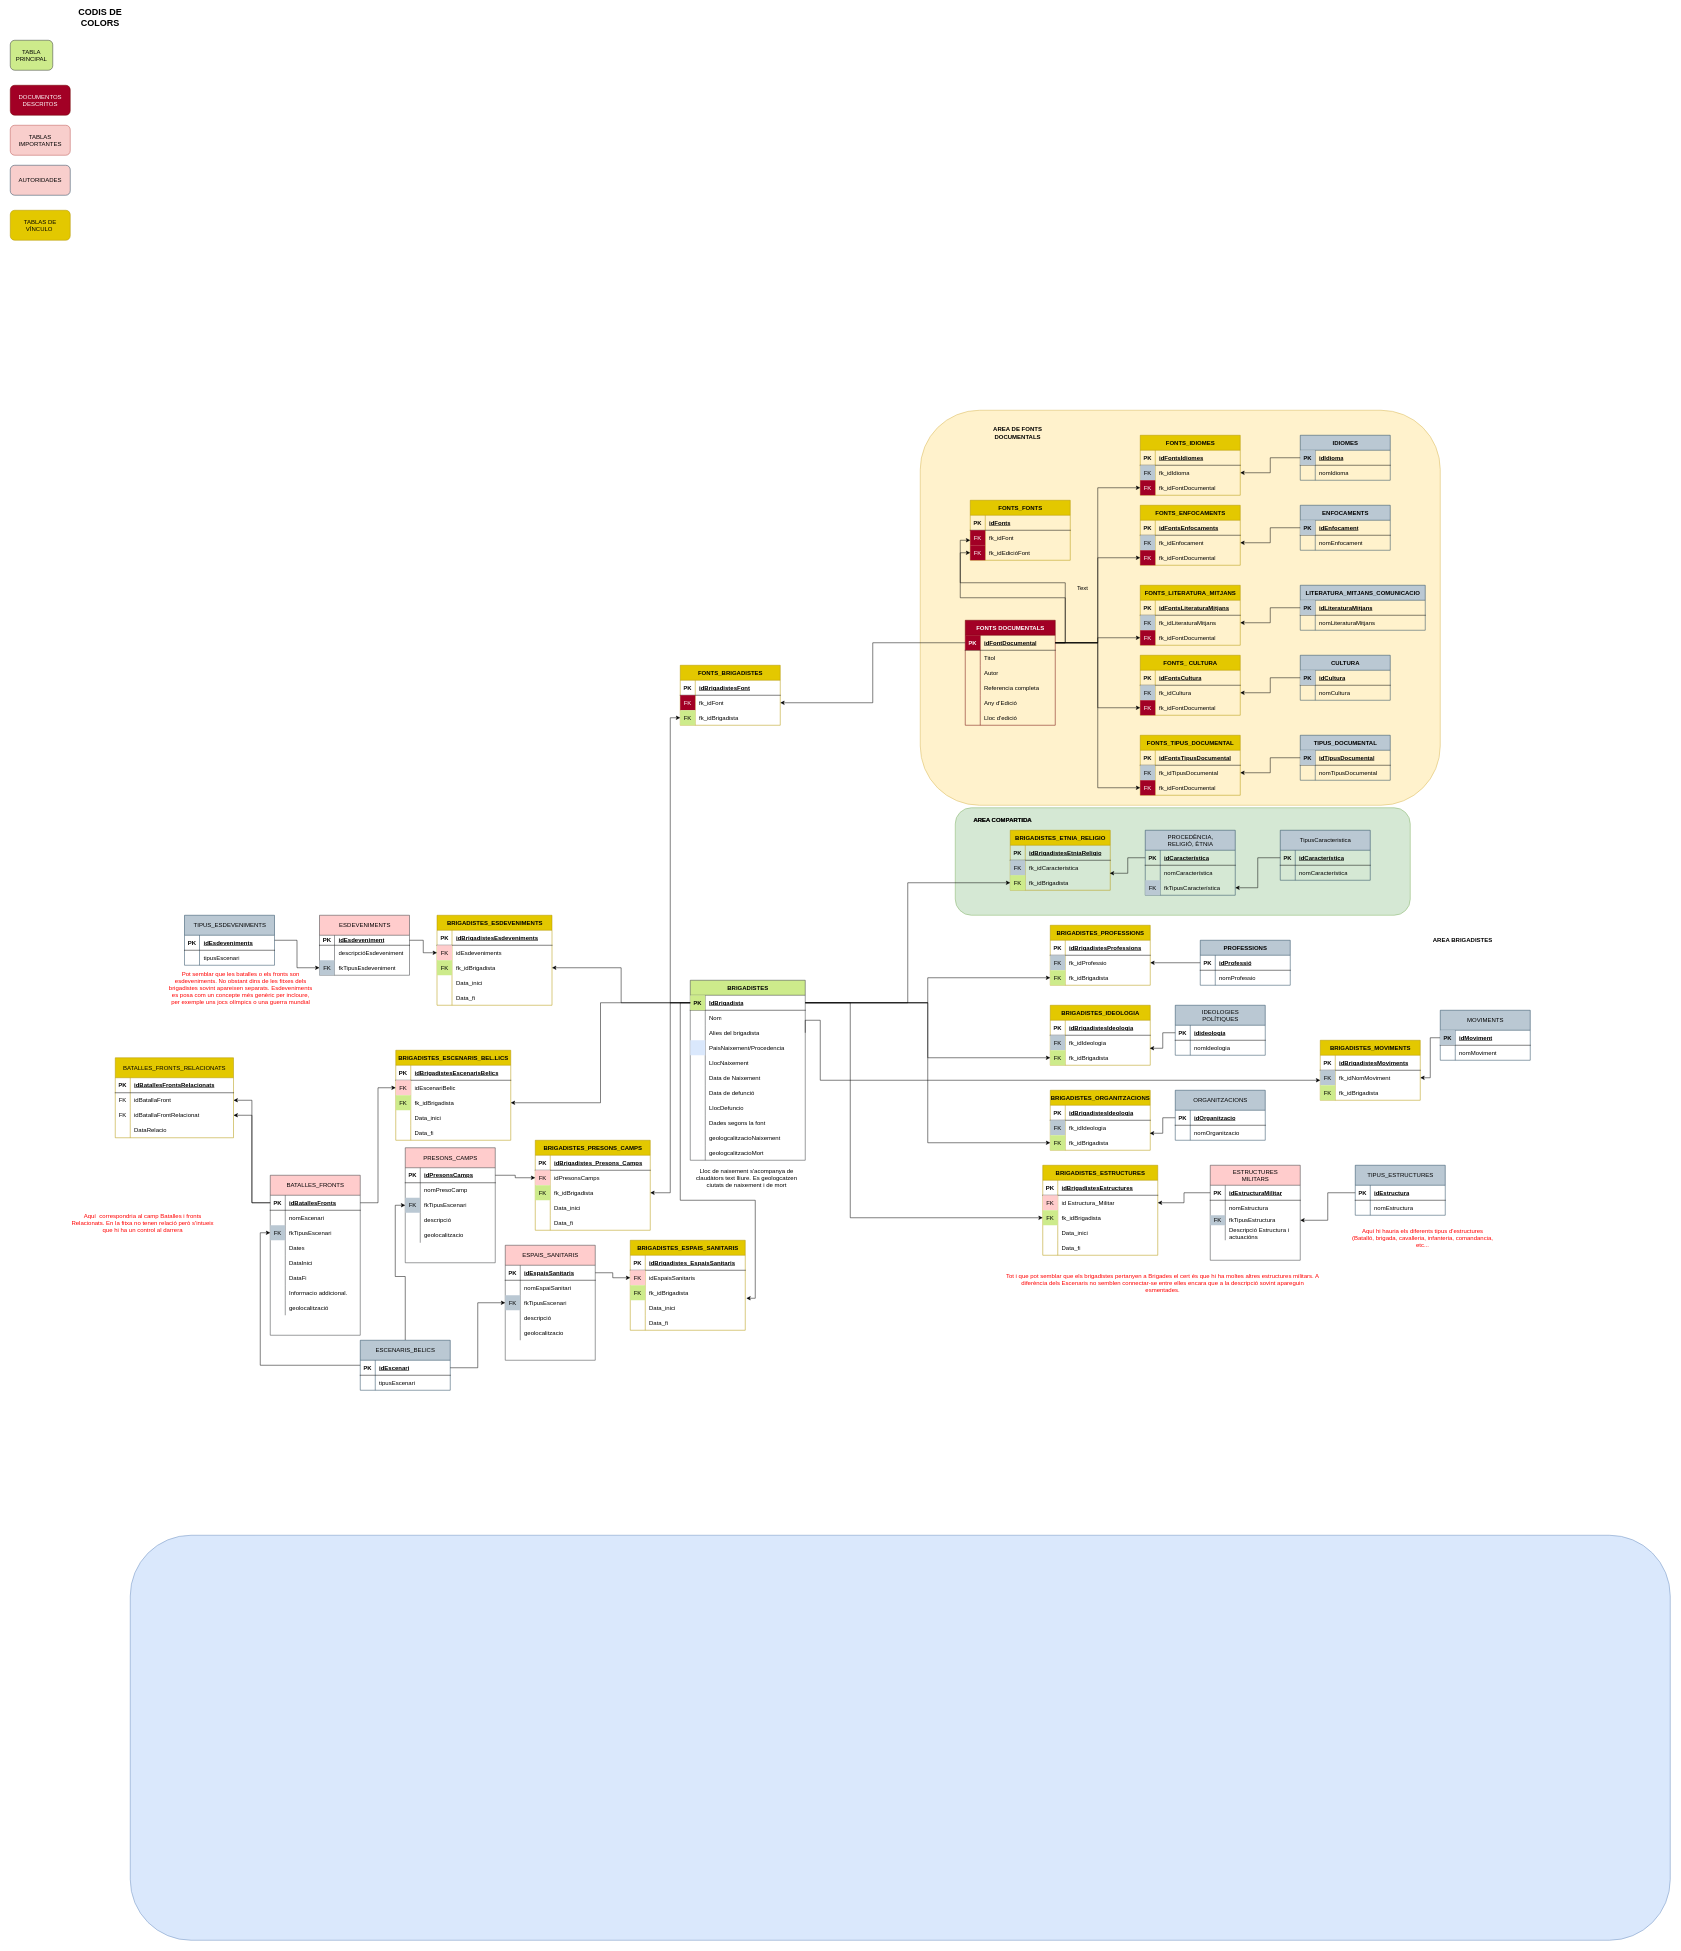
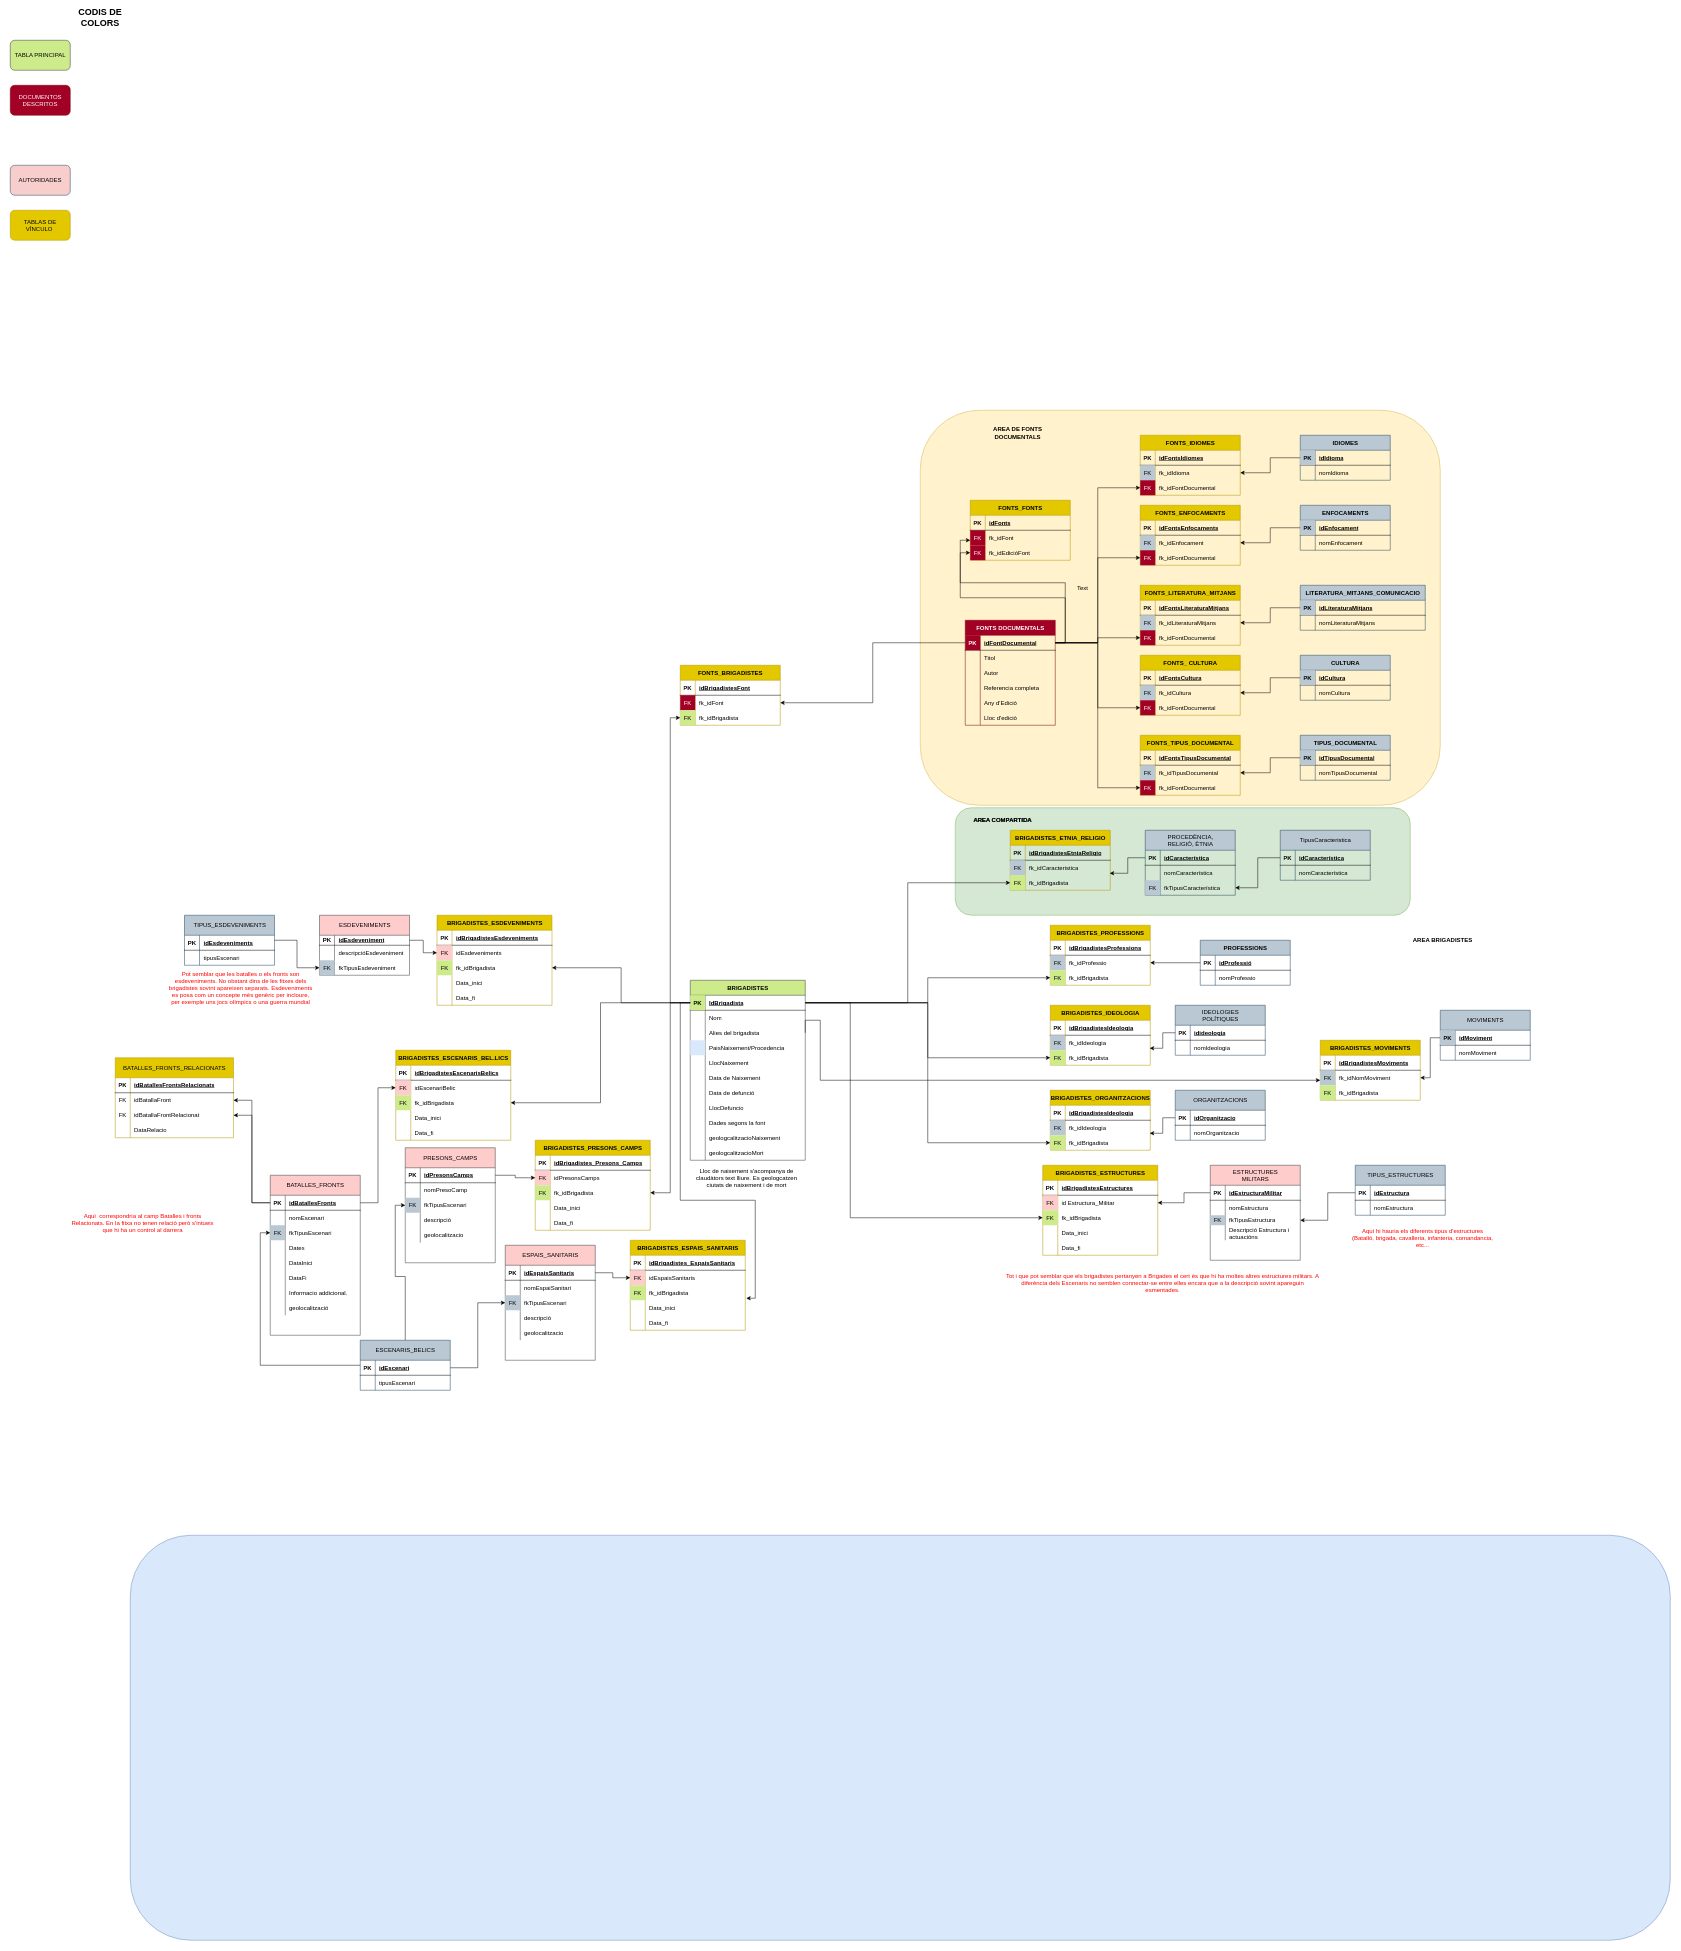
node "TABLA PRINCIPAL": size 43x30 -> 60x30
node "TABLAS IMPORTANTES": removed
node "AREA BRIGADISTES": moved (1463, 940) -> (1443, 940)
